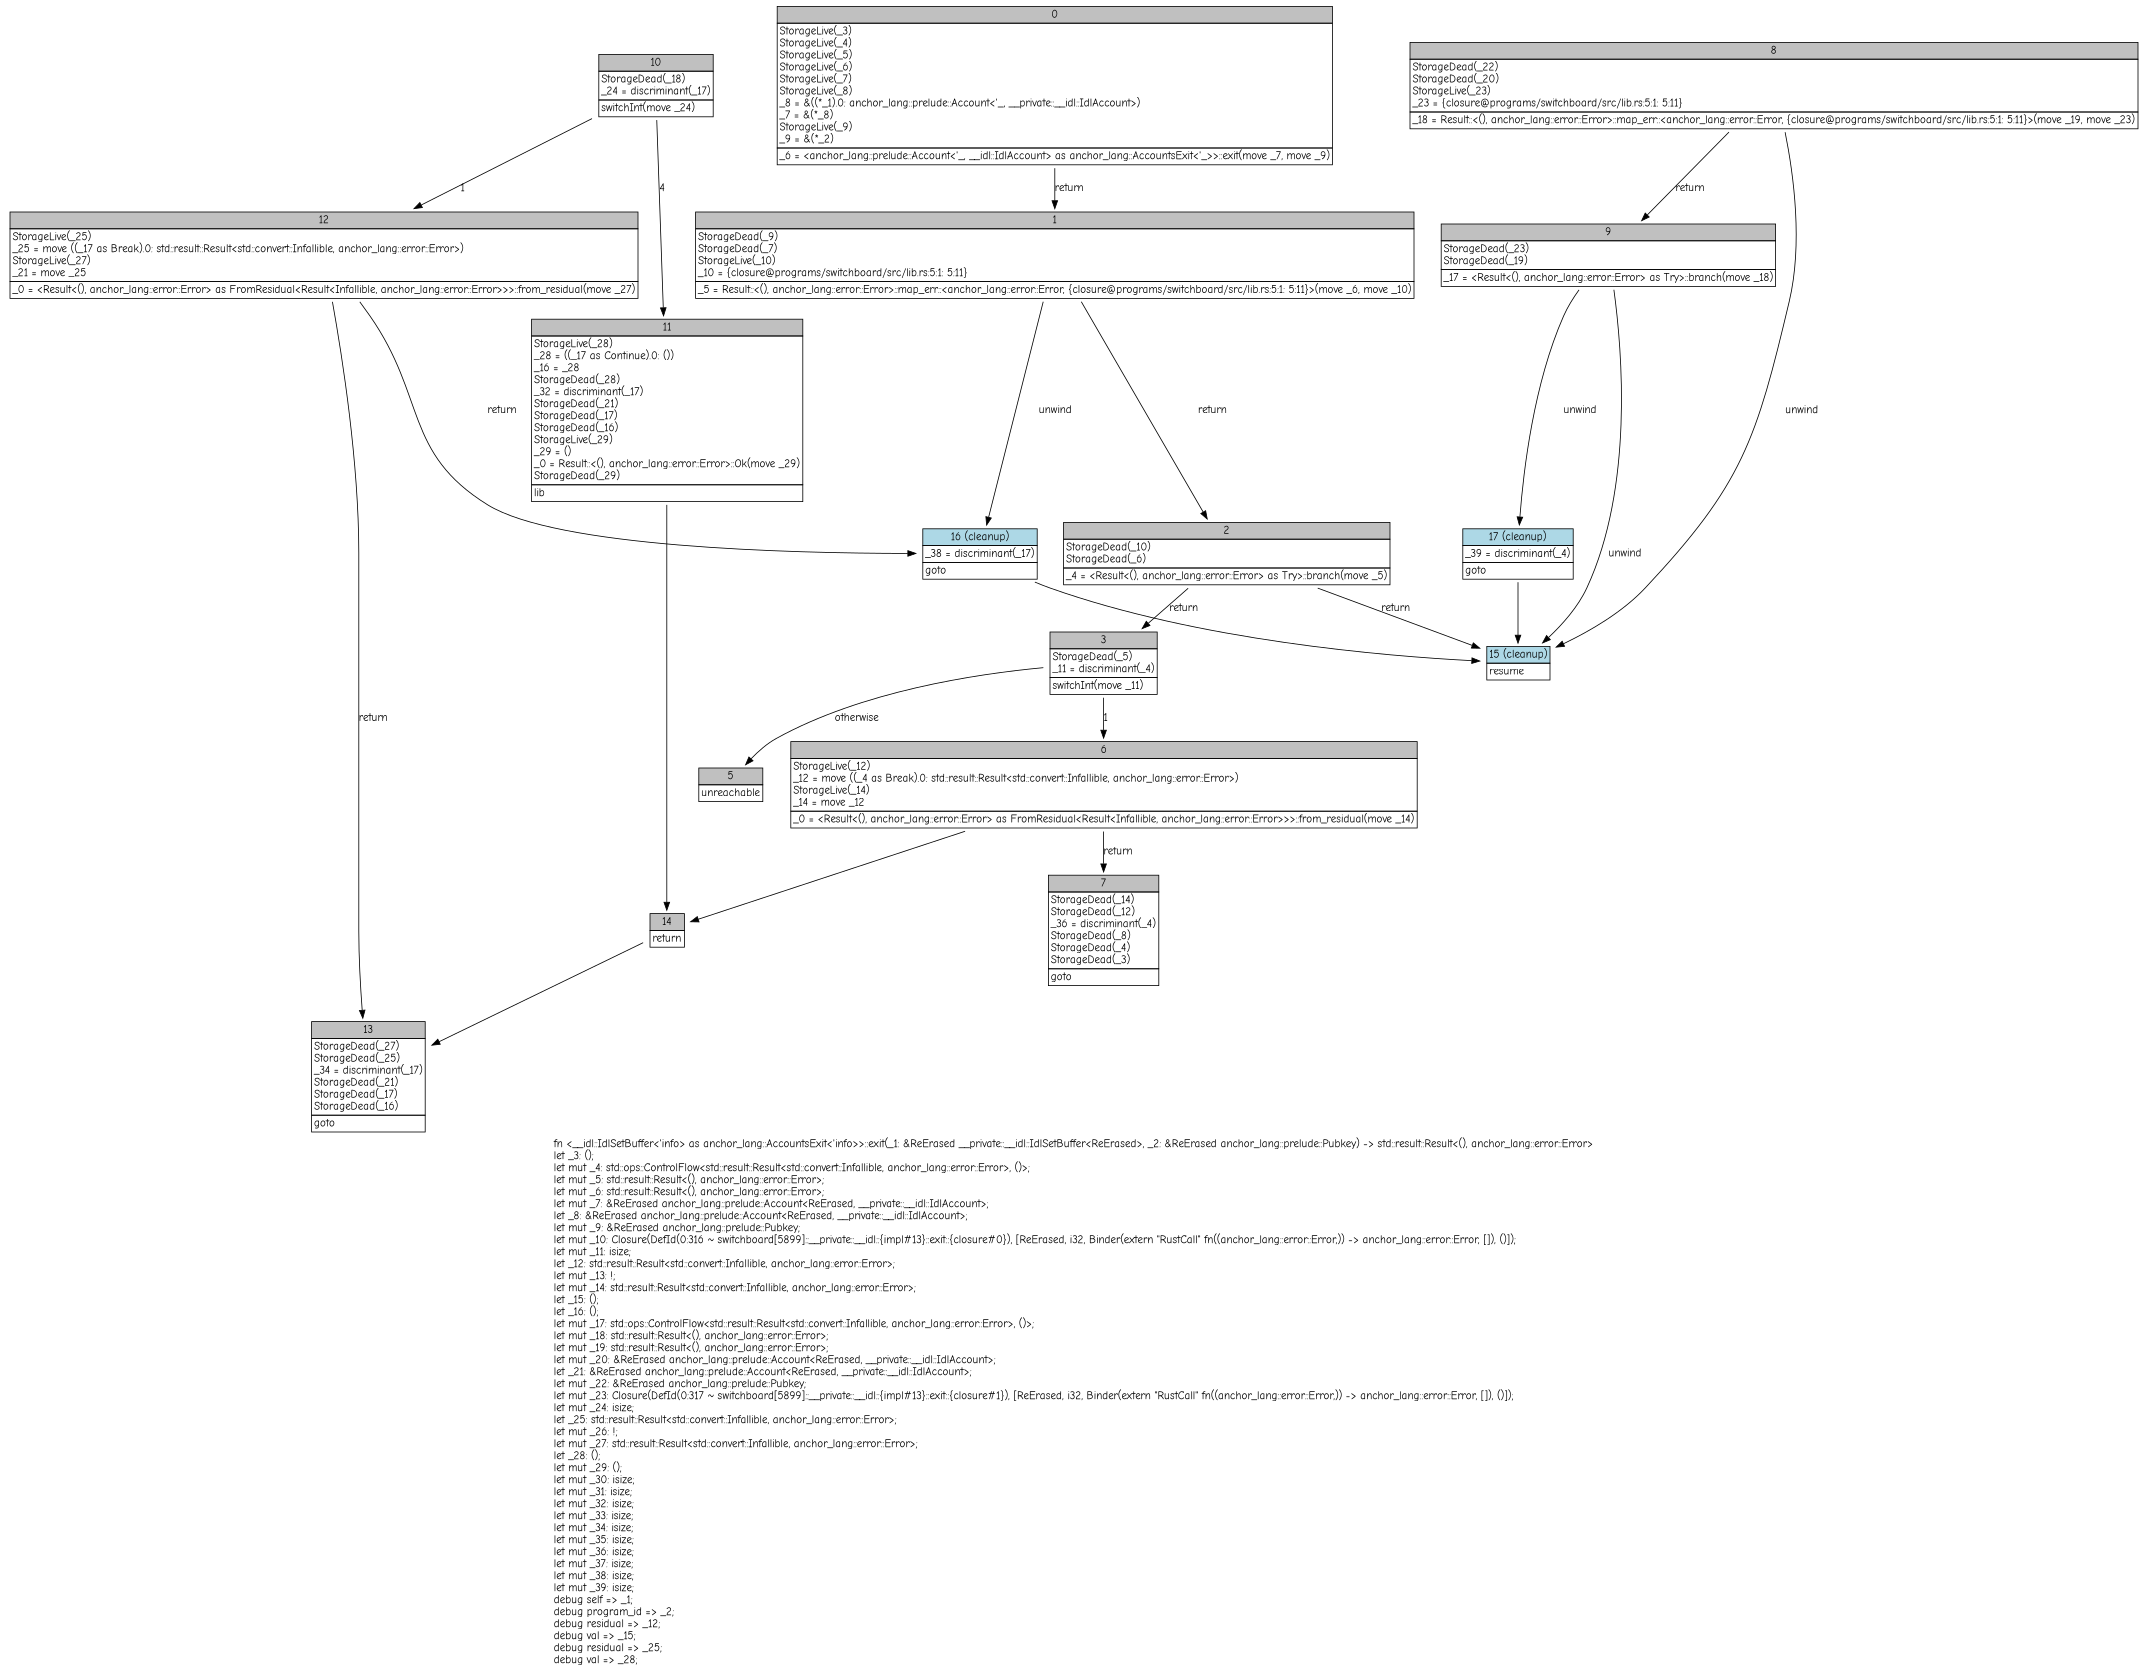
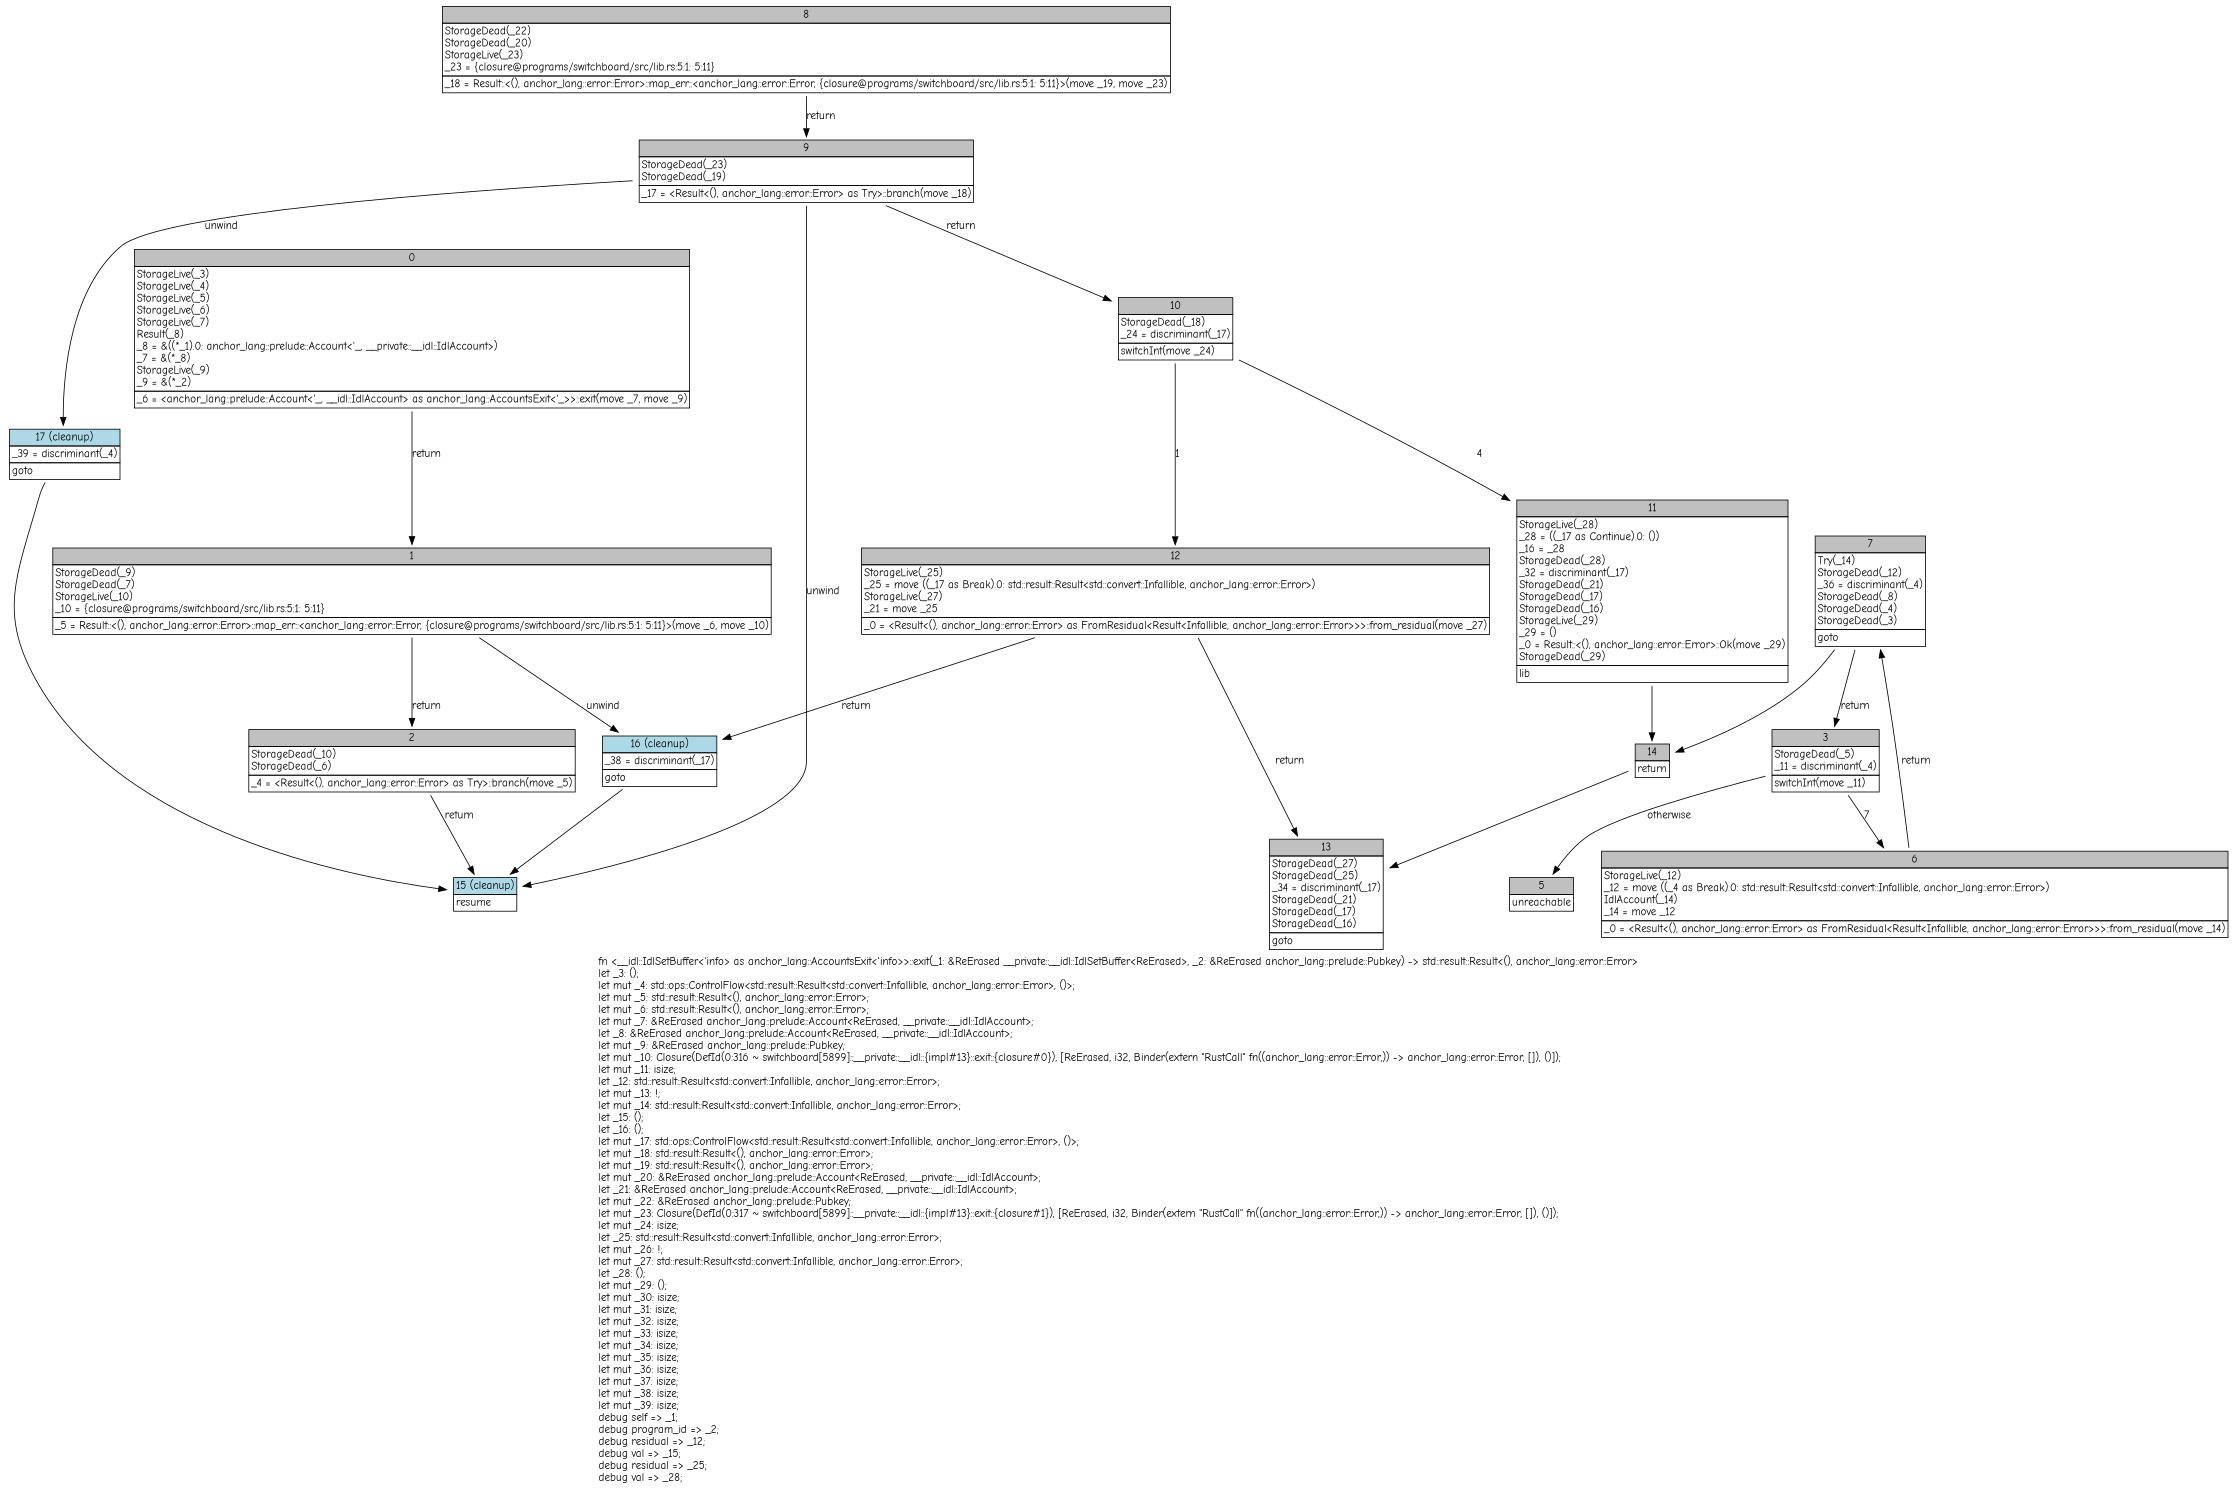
node "0": text "StorageLive(_8)" -> "Result(_8)"
edge "9" -> "10": added, label "return"
edge "8" -> "15 (cleanup)": removed, label "unwind"
edge "2" -> "3": now "7" -> "3"
edge "3" -> "6": label "1" -> "7"
node "6": text "StorageLive(_14)" -> "IdlAccount(_14)"
edge "6" -> "14": now "7" -> "14"
node "7": text "StorageDead(_14)" -> "Try(_14)"
